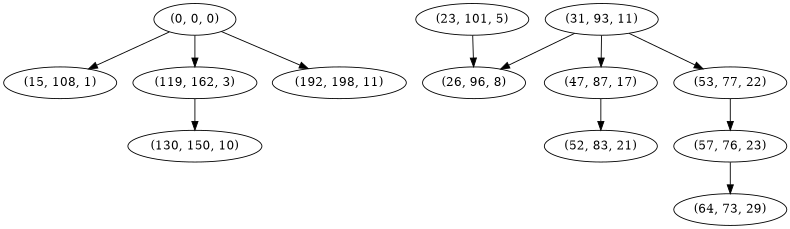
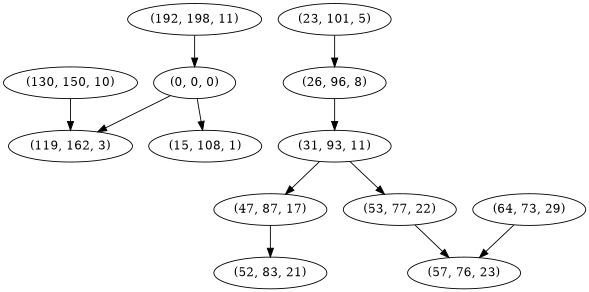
edge "(0, 0, 0)" -> "(192, 198, 11)": reversed
edge "(31, 93, 11)" -> "(26, 96, 8)": reversed
edge "(119, 162, 3)" -> "(130, 150, 10)": reversed
edge "(57, 76, 23)" -> "(64, 73, 29)": reversed
